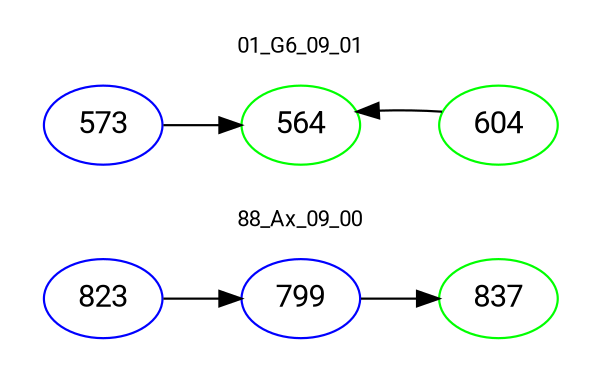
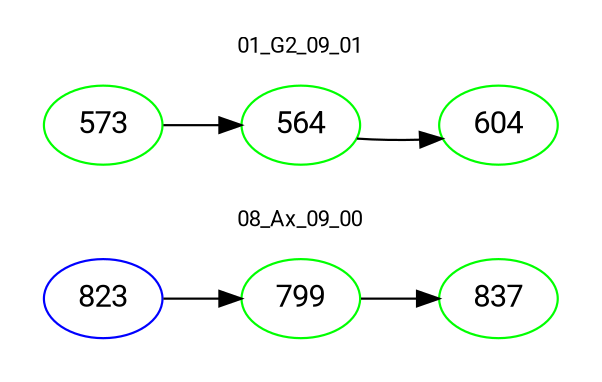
cluster "01_G6_09_01": label "01_G6_09_01" -> "01_G2_09_01"
edge "604" -> "564": reversed
node "573": color blue -> green
cluster "88_Ax_09_00": label "88_Ax_09_00" -> "08_Ax_09_00"
node "799": color blue -> green
